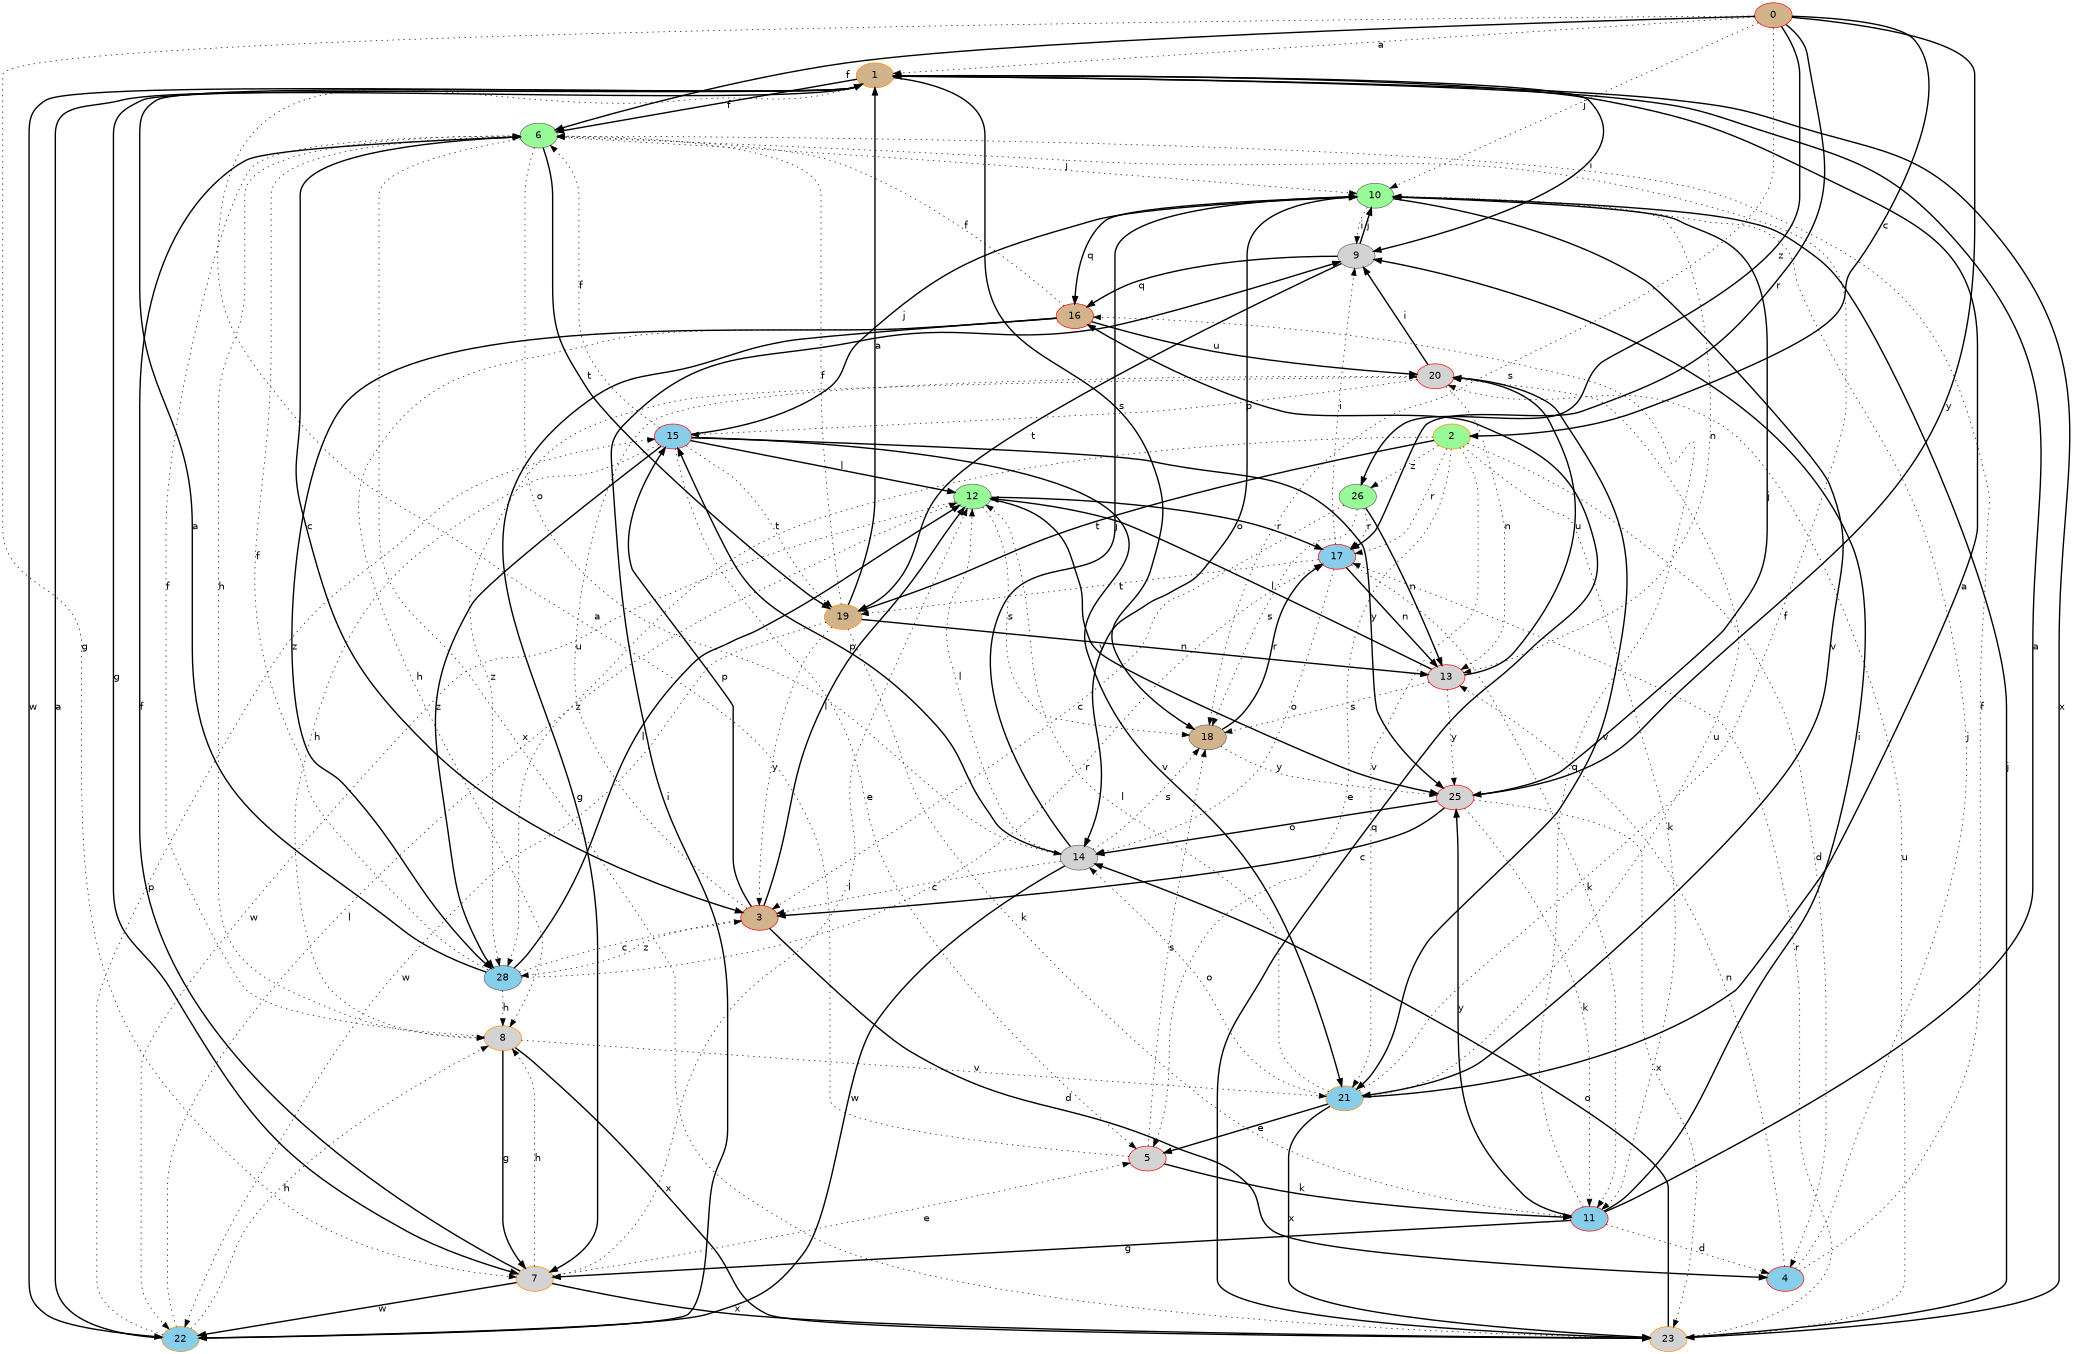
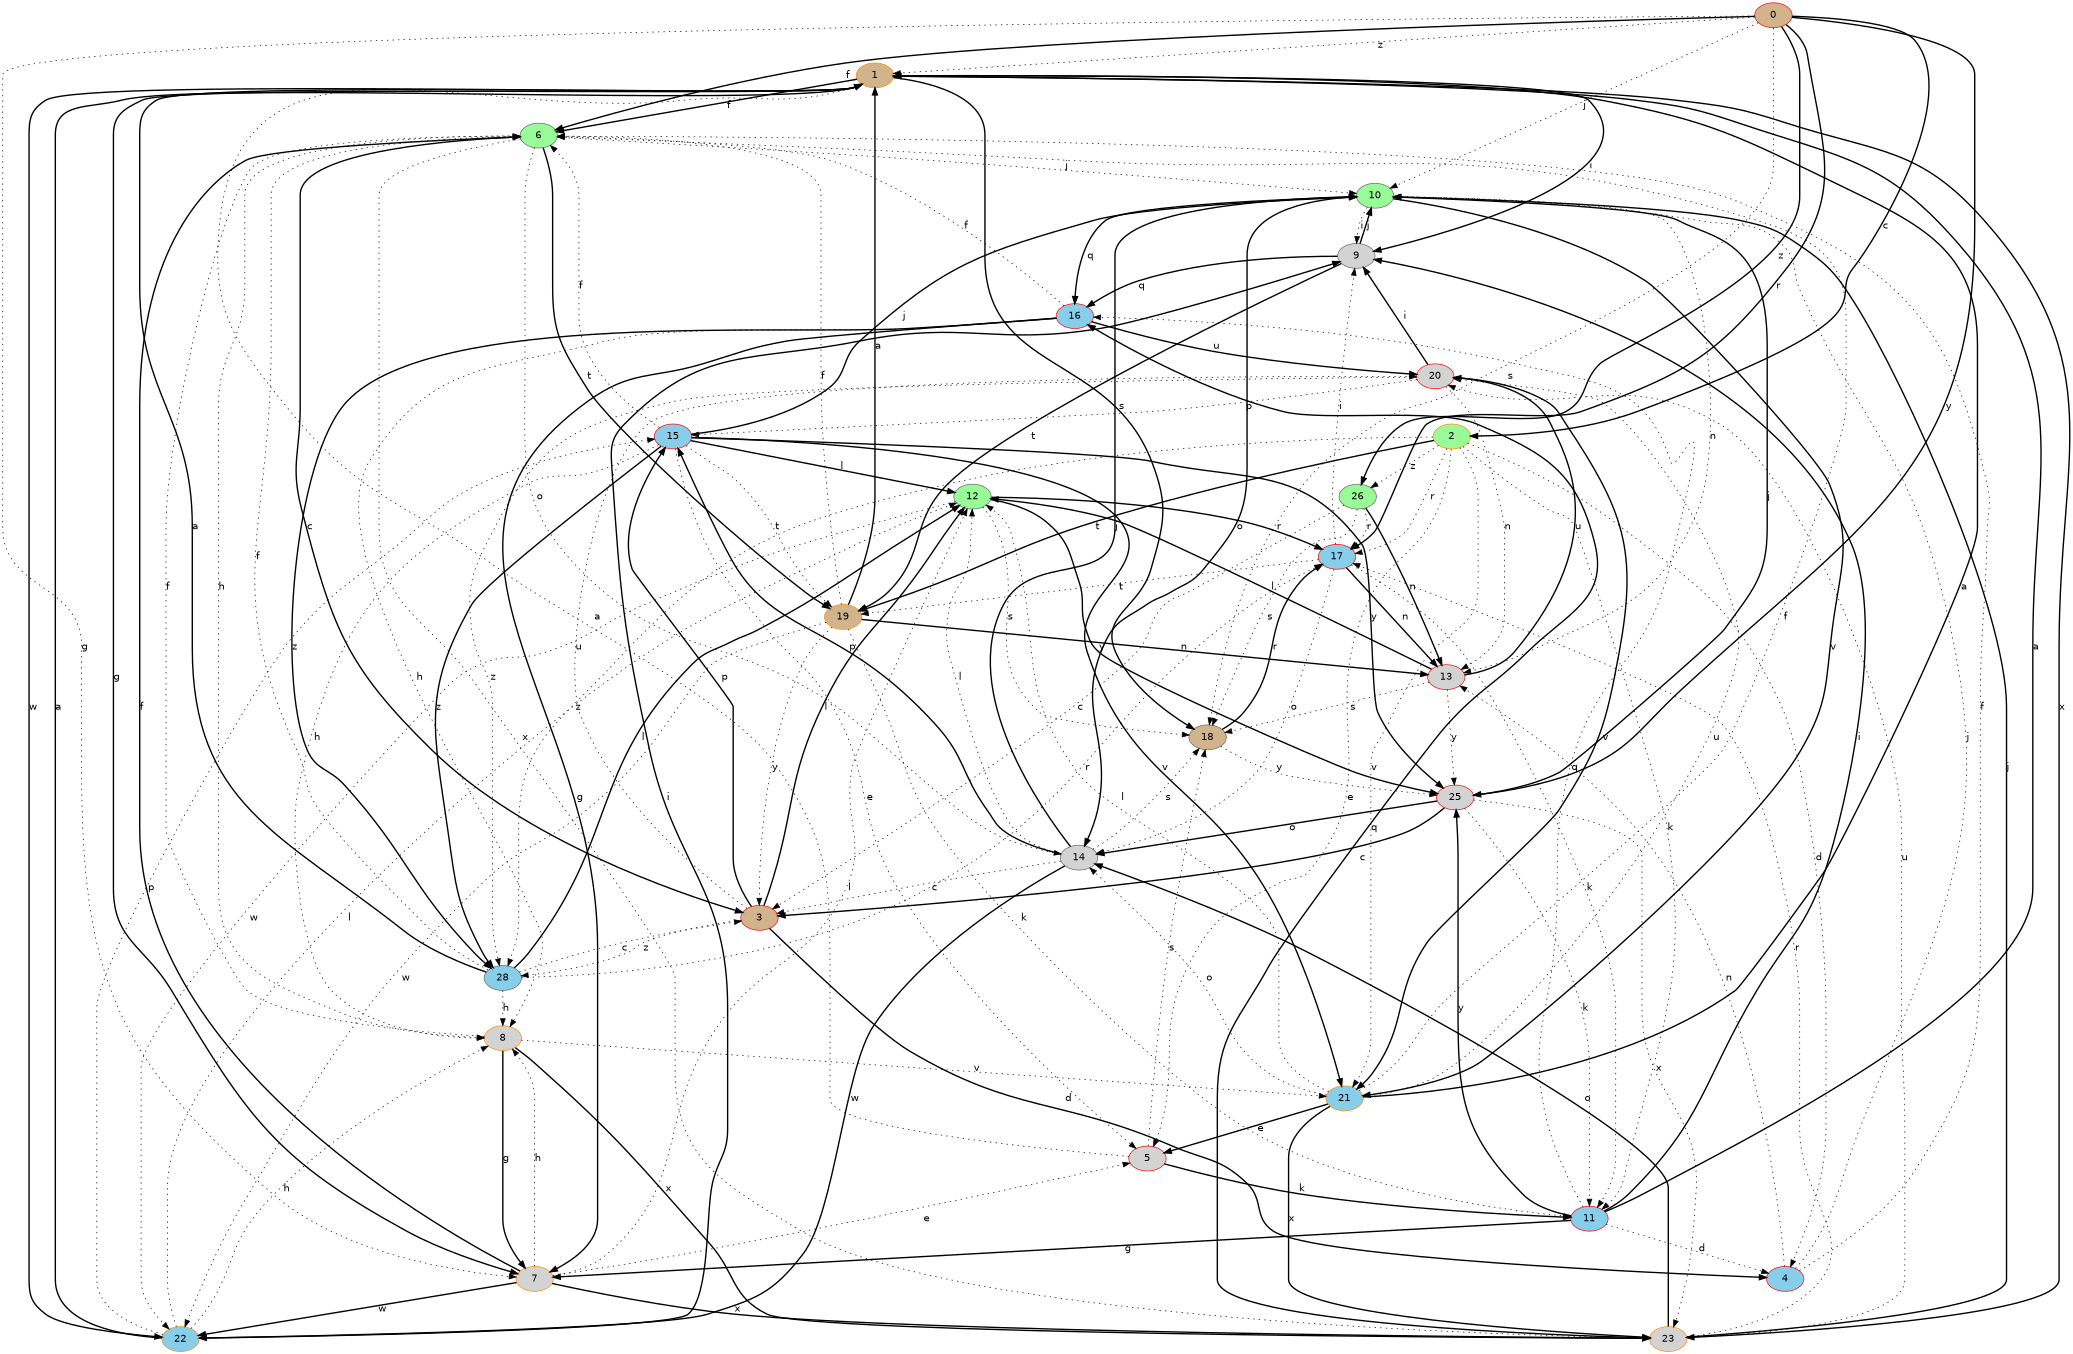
edge "0" -> "1": label "a" -> "z"
node "16": fillcolor tan -> skyblue
